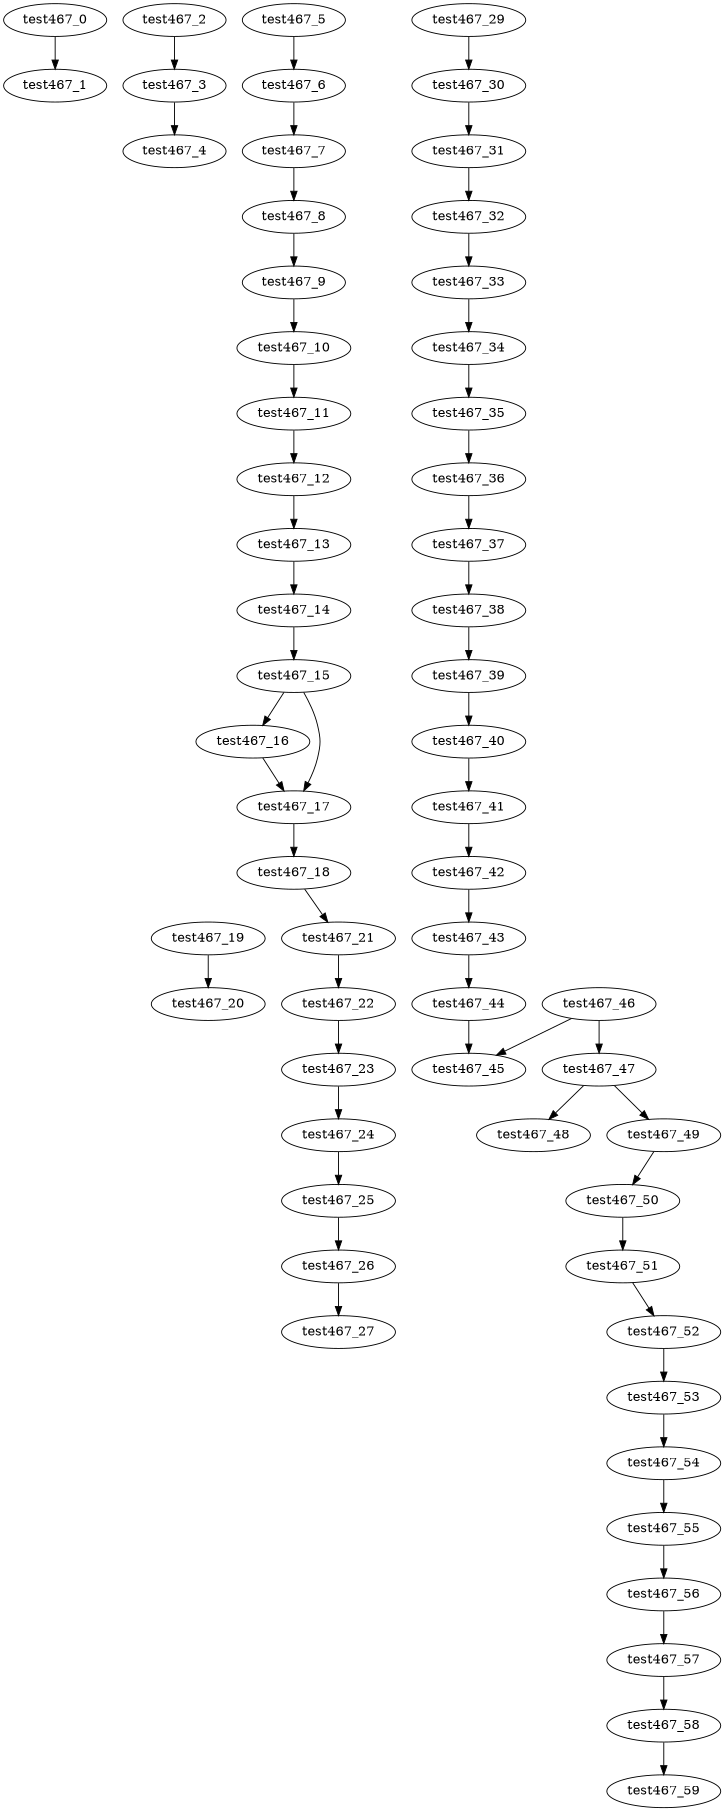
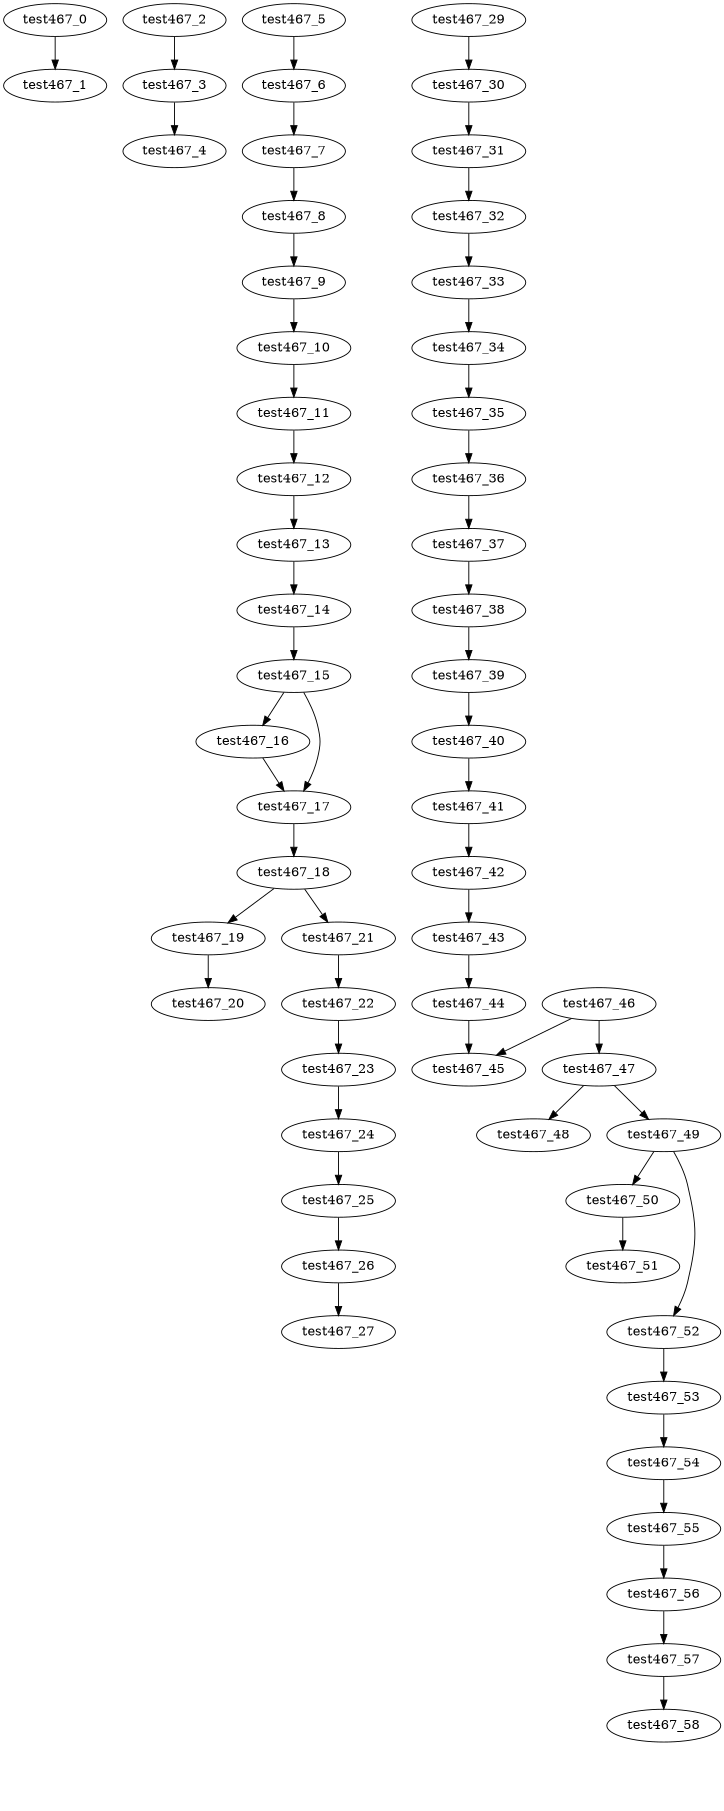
edge "test467_18" -> "test467_19": added
edge "test467_51" -> "test467_52": now "test467_49" -> "test467_52"
node "test467_59": removed
